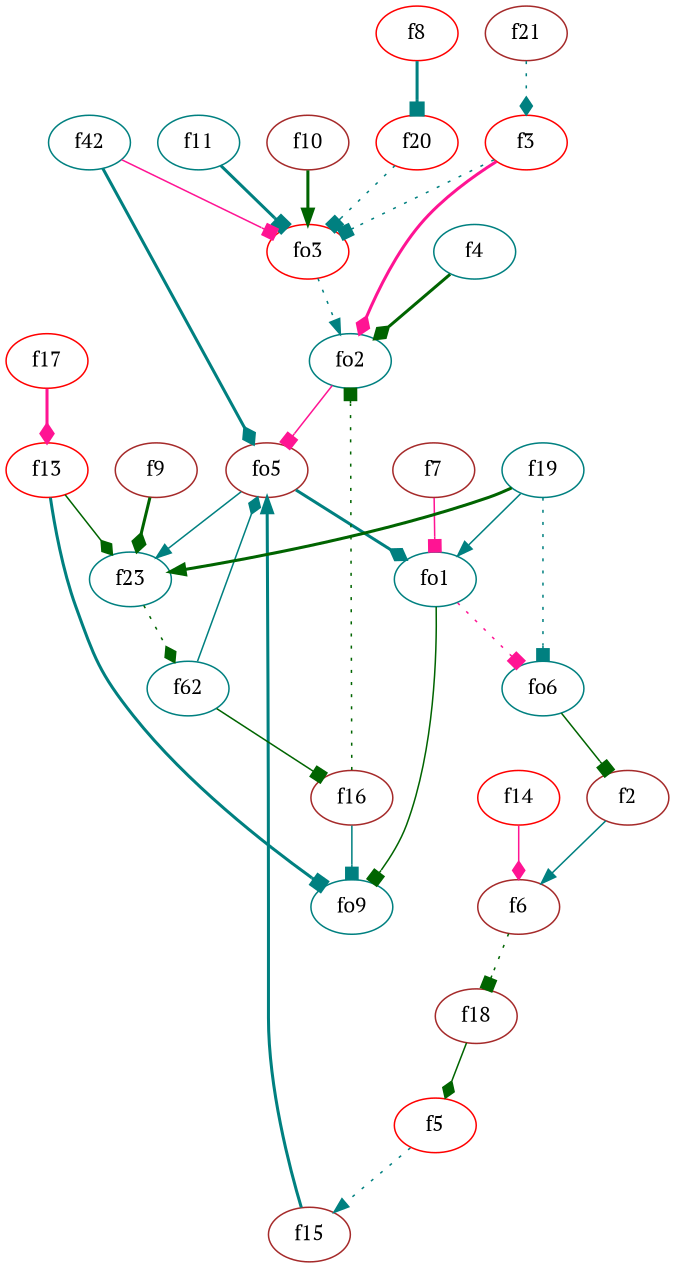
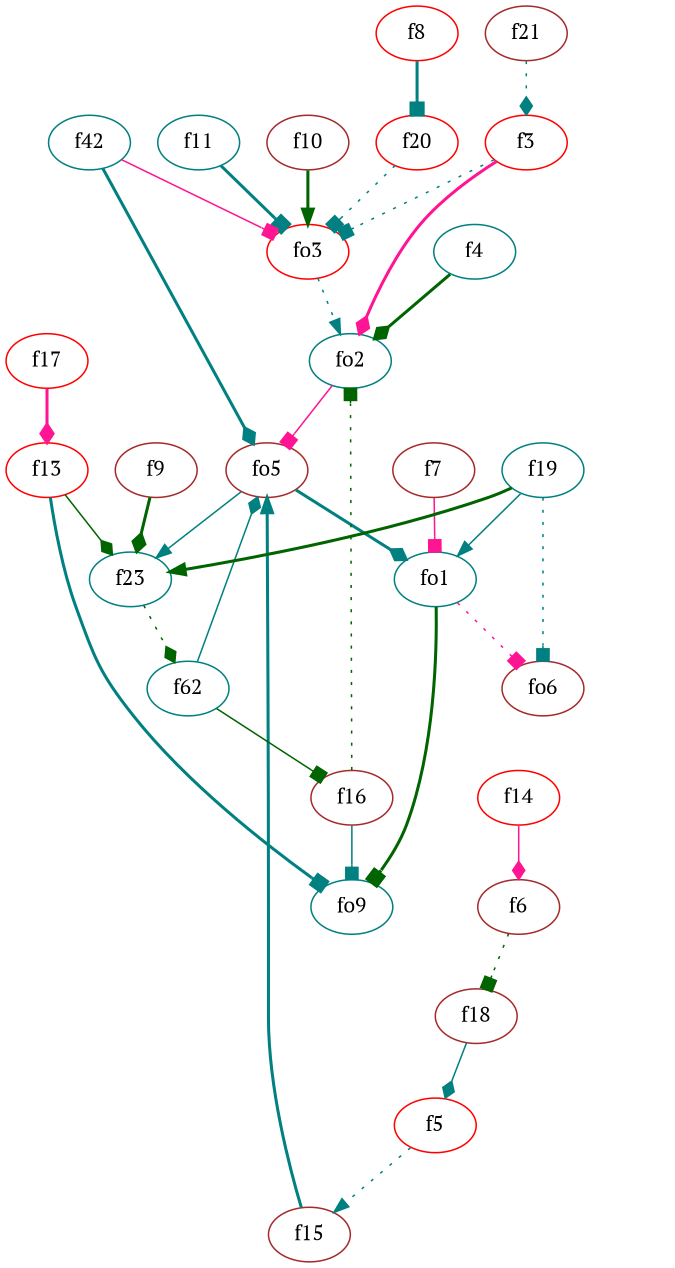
node "fo6": color teal -> brown
edge "fo1" -> "fo9": style solid -> bold
node "f2": removed
edge "f18" -> "f5": color darkgreen -> teal
